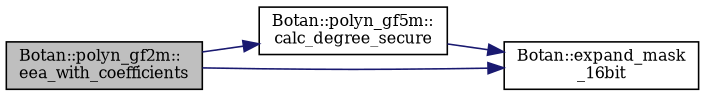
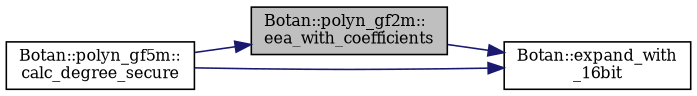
edge "Botan::polyn_gf2m:: eea_with_coefficients" -> "Botan::polyn_gf5m:: calc_degree_secure": reversed
node "Botan::expand_mask _16bit": label "Botan::expand_mask _16bit" -> "Botan::expand_with _16bit"
